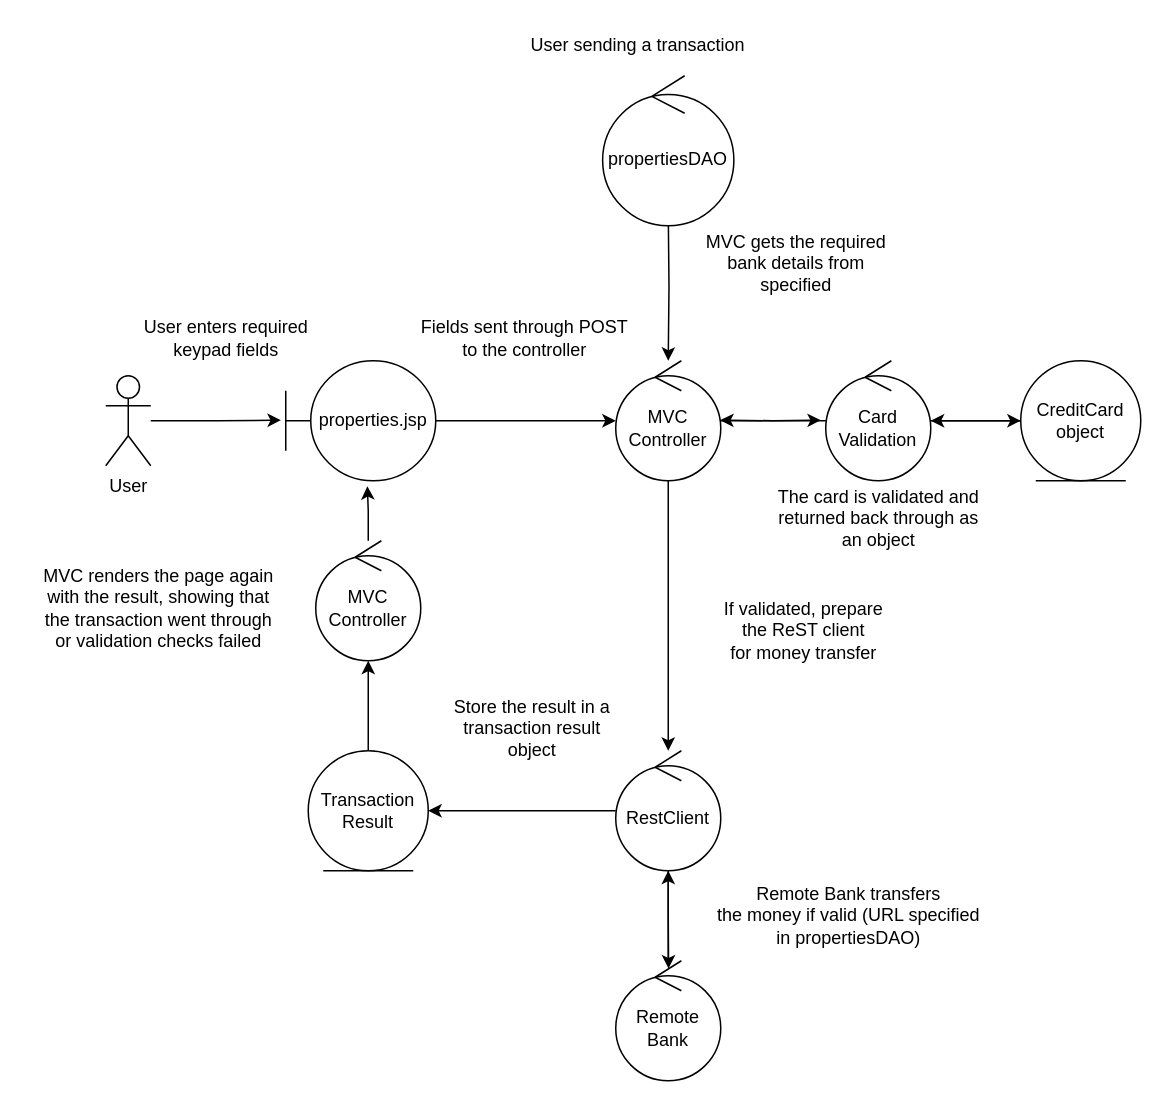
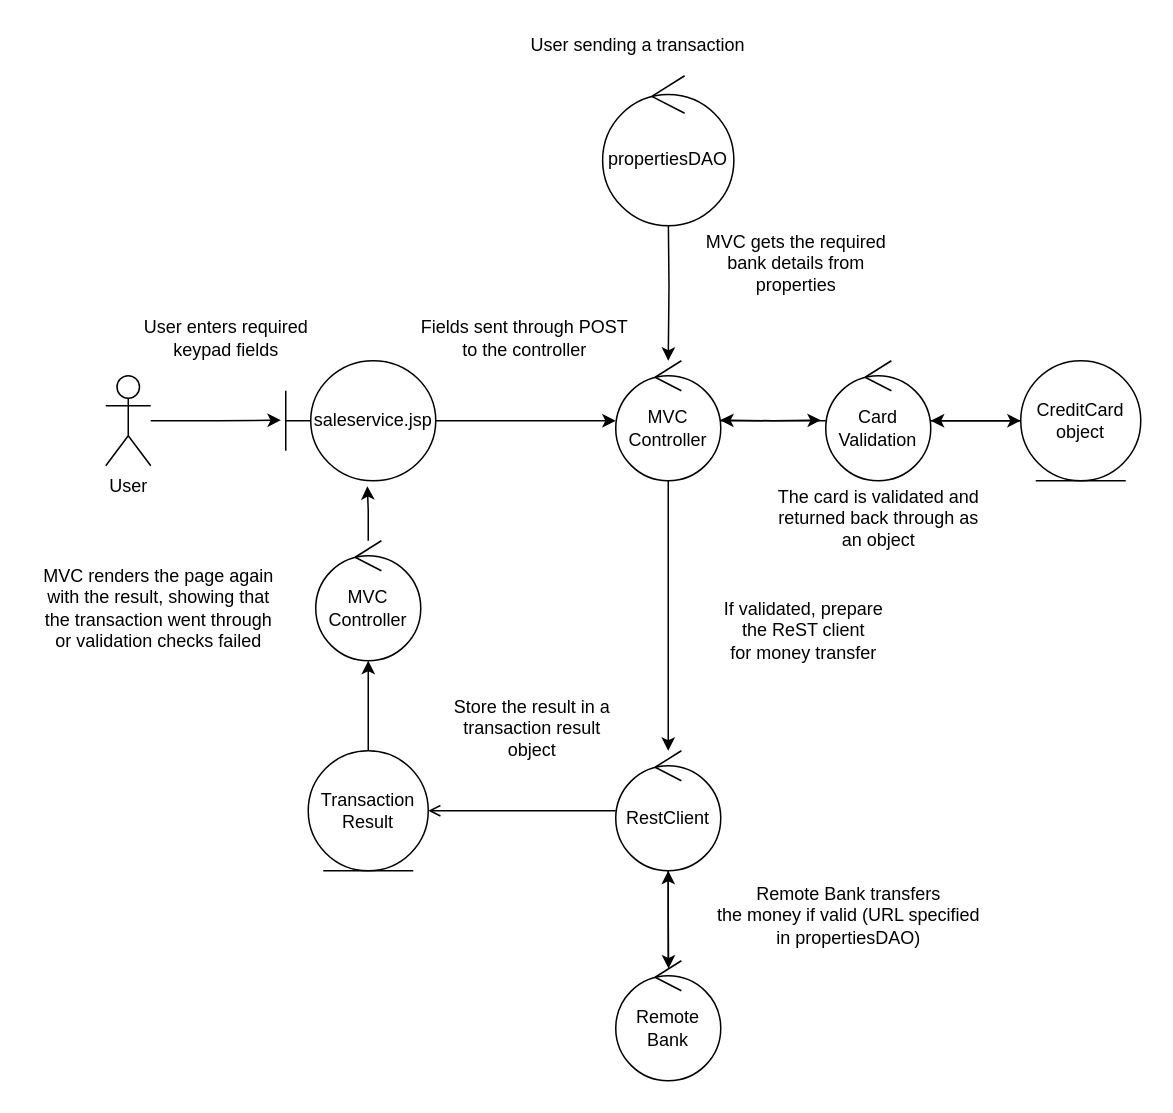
node "MVC gets the required bank details from specified": label "MVC gets the required bank details from specified" -> "MVC gets the required bank details from properties"
node "properties.jsp": label "properties.jsp" -> "saleservice.jsp"
edge "RestClient" -> "Transaction Result": arrowhead classic -> open
